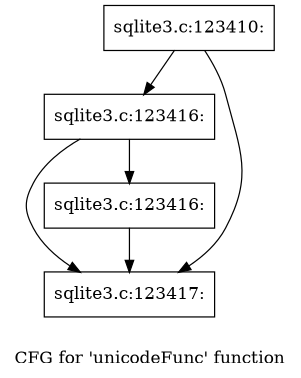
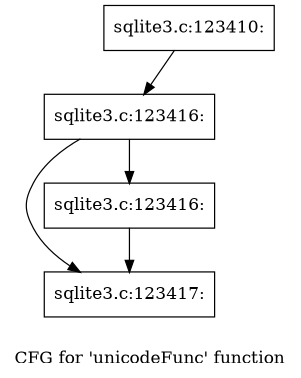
edge "sqlite3.c:123410:" -> "sqlite3.c:123417:": removed
